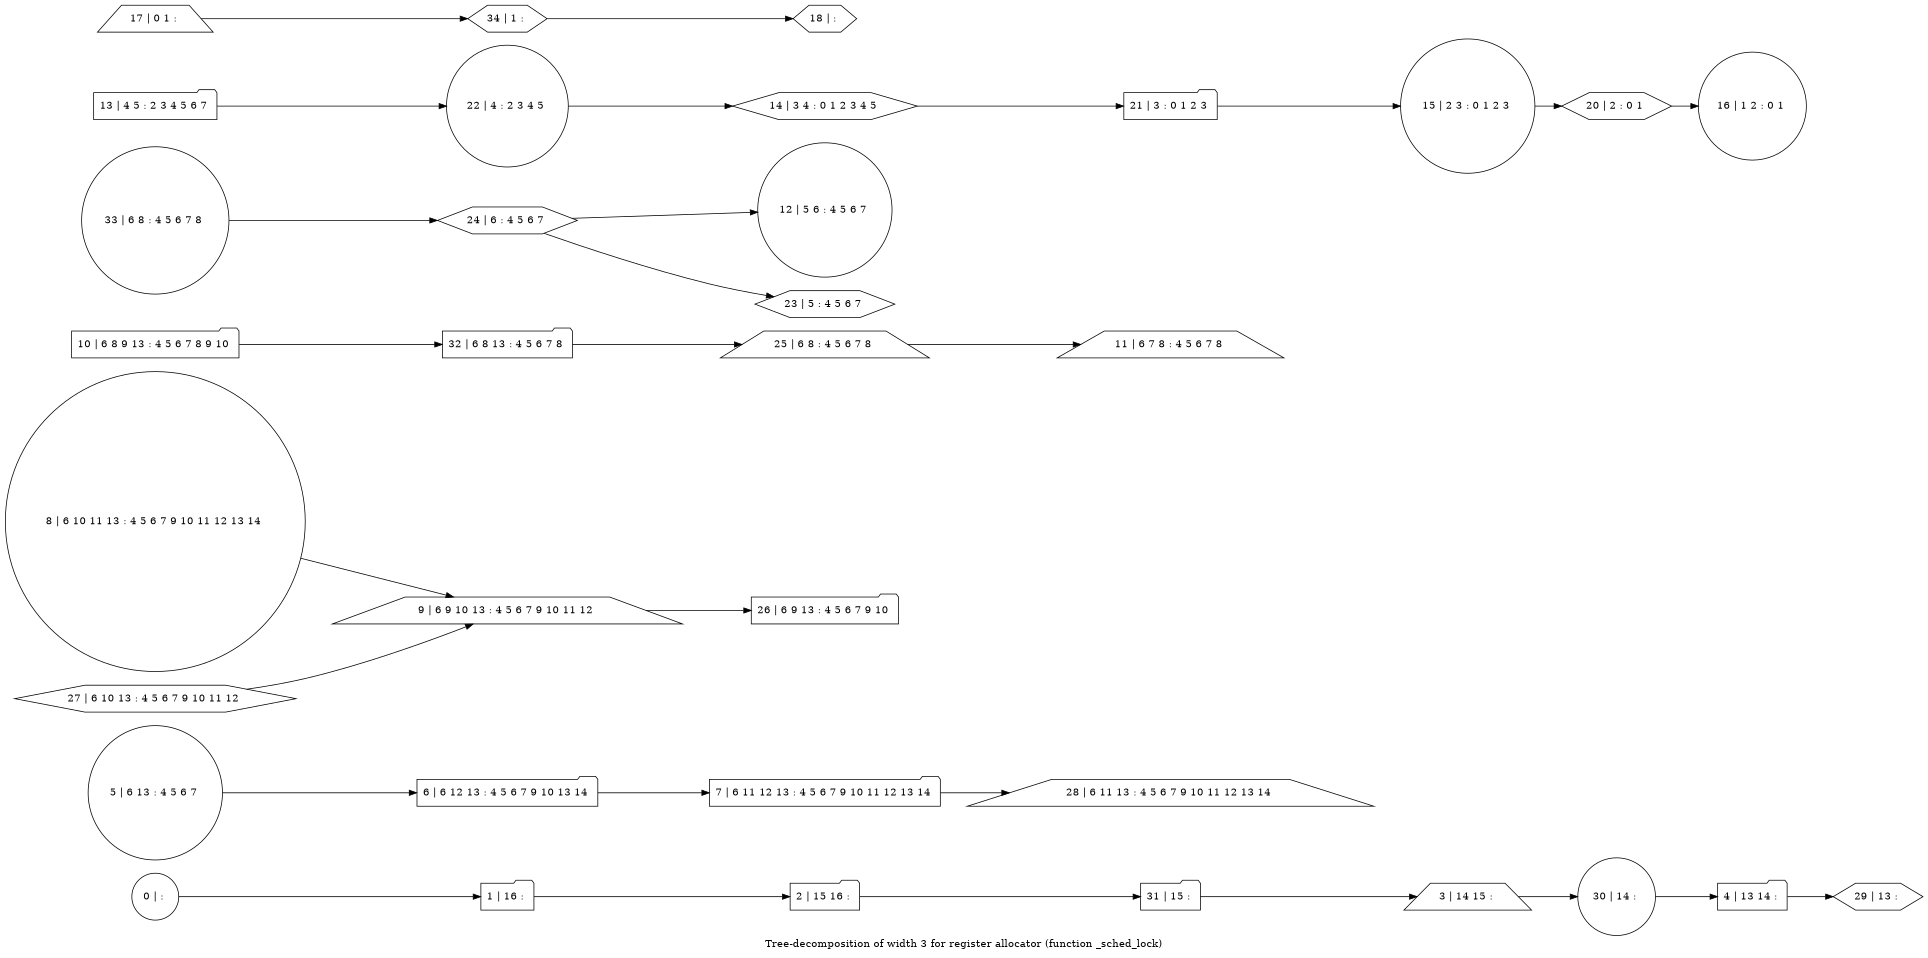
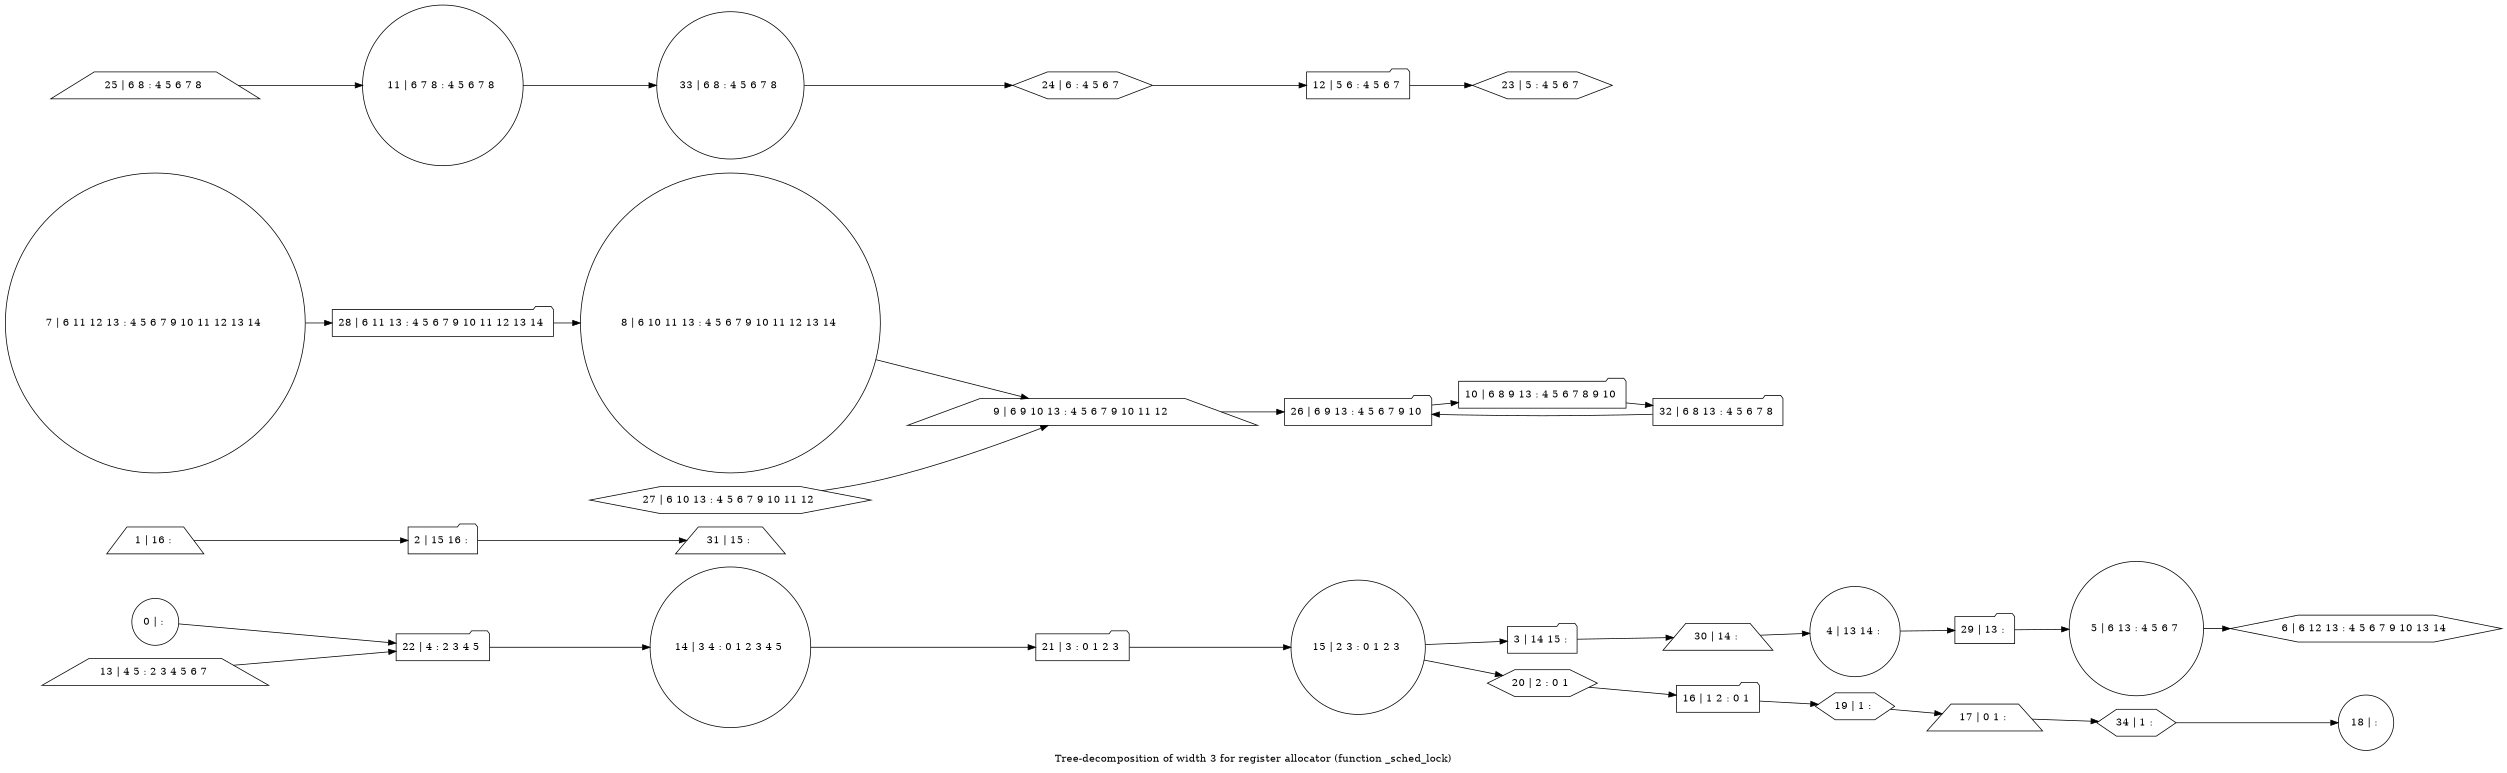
node "18 | :": shape hexagon -> circle
edge "11 | 6 7 8 : 4 5 6 7 8" -> "33 | 6 8 : 4 5 6 7 8": added
node "13 | 4 5 : 2 3 4 5 6 7": shape folder -> trapezium
node "22 | 4 : 2 3 4 5": shape circle -> folder
node "14 | 3 4 : 0 1 2 3 4 5": shape hexagon -> circle
node "16 | 1 2 : 0 1": shape circle -> folder
node "12 | 5 6 : 4 5 6 7": shape circle -> folder
edge "24 | 6 : 4 5 6 7" -> "23 | 5 : 4 5 6 7": now "12 | 5 6 : 4 5 6 7" -> "23 | 5 : 4 5 6 7"
edge "28 | 6 11 13 : 4 5 6 7 9 10 11 12 13 14" -> "8 | 6 10 11 13 : 4 5 6 7 9 10 11 12 13 14": added
edge "32 | 6 8 13 : 4 5 6 7 8" -> "25 | 6 8 : 4 5 6 7 8": now "32 | 6 8 13 : 4 5 6 7 8" -> "26 | 6 9 13 : 4 5 6 7 9 10"
node "11 | 6 7 8 : 4 5 6 7 8": shape trapezium -> circle
edge "26 | 6 9 13 : 4 5 6 7 9 10" -> "10 | 6 8 9 13 : 4 5 6 7 8 9 10": added
edge "29 | 13 :" -> "5 | 6 13 : 4 5 6 7": added
node "19 | 1 :": added
node "6 | 6 12 13 : 4 5 6 7 9 10 13 14": shape folder -> hexagon
edge "6 | 6 12 13 : 4 5 6 7 9 10 13 14" -> "7 | 6 11 12 13 : 4 5 6 7 9 10 11 12 13 14": removed
node "7 | 6 11 12 13 : 4 5 6 7 9 10 11 12 13 14": shape folder -> circle
node "28 | 6 11 13 : 4 5 6 7 9 10 11 12 13 14": shape trapezium -> folder
edge "0 | :" -> "1 | 16 :": now "0 | :" -> "22 | 4 : 2 3 4 5"
node "1 | 16 :": shape folder -> trapezium
node "31 | 15 :": shape folder -> trapezium
edge "31 | 15 :" -> "3 | 14 15 :": now "15 | 2 3 : 0 1 2 3" -> "3 | 14 15 :"
node "3 | 14 15 :": shape trapezium -> folder
node "30 | 14 :": shape circle -> trapezium
node "4 | 13 14 :": shape folder -> circle
node "29 | 13 :": shape hexagon -> folder
